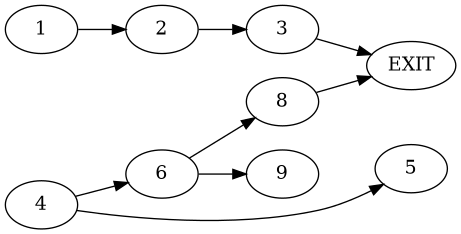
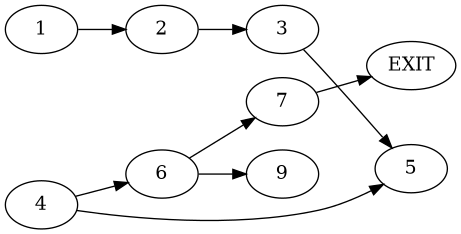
edge "3" -> "EXIT": now "3" -> "5"
node "8": label "8" -> "7"
